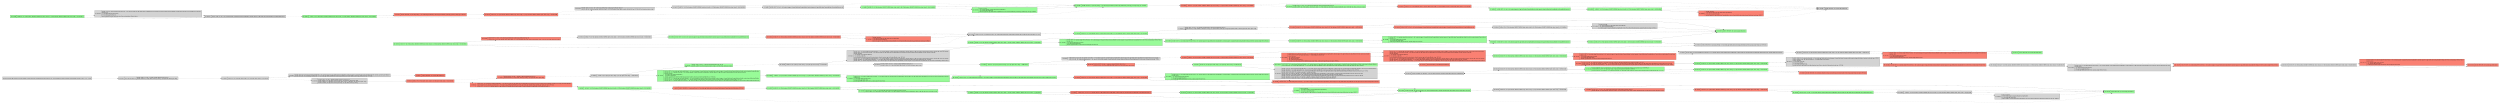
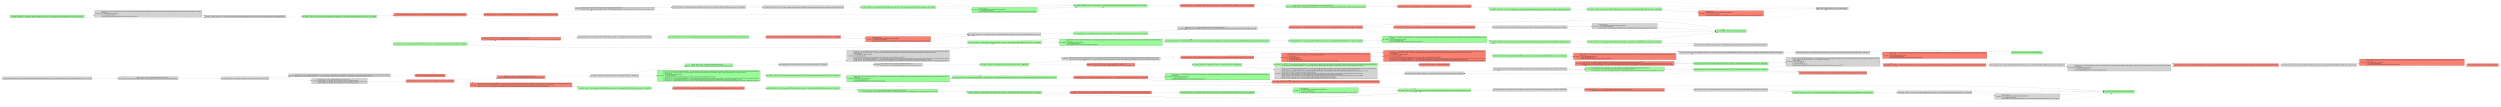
node "18: 0x003c": fillcolor salmon -> lightgrey
